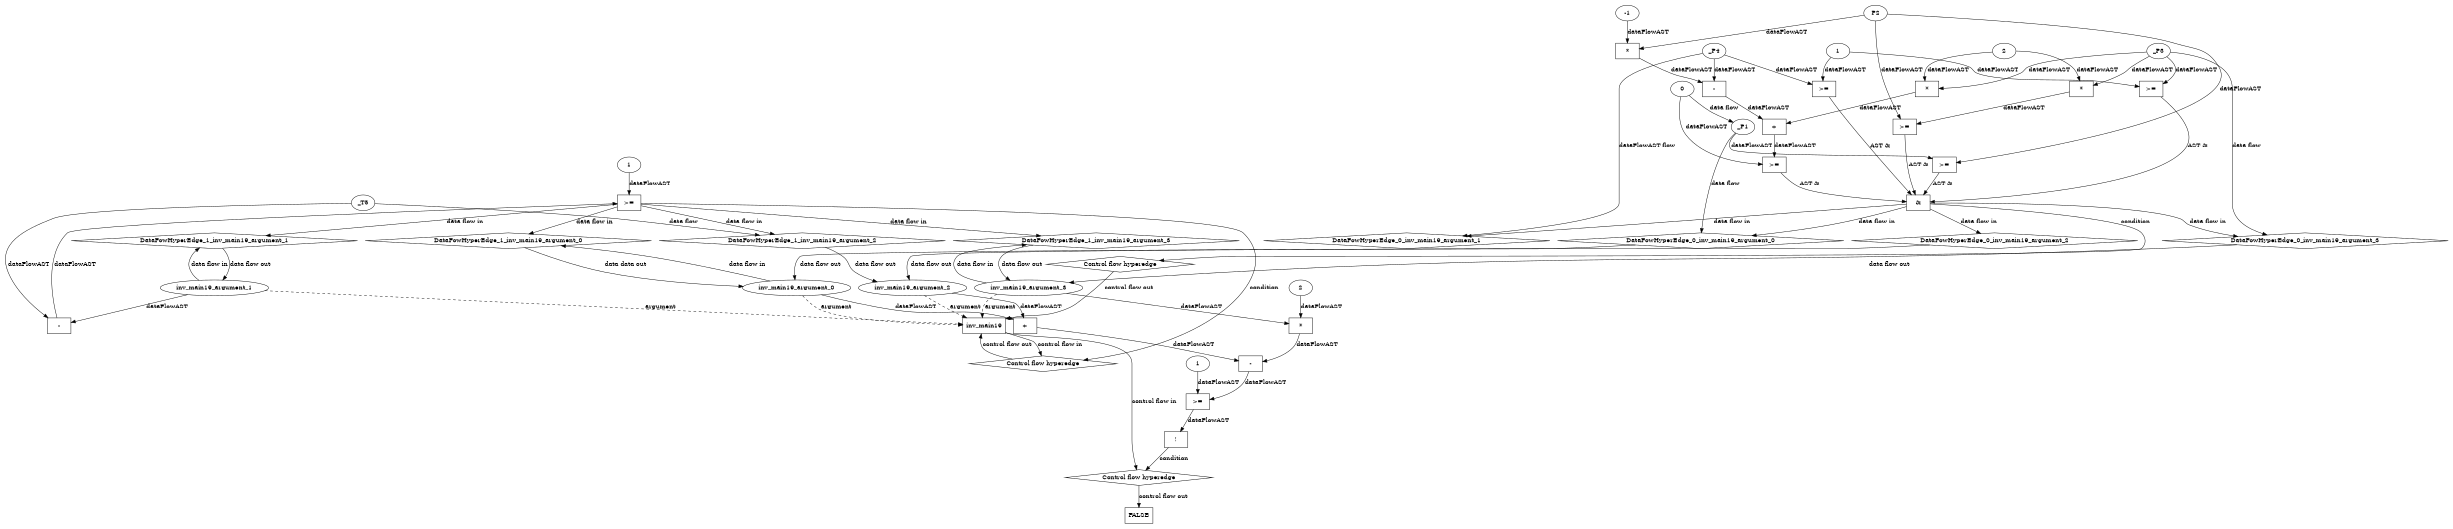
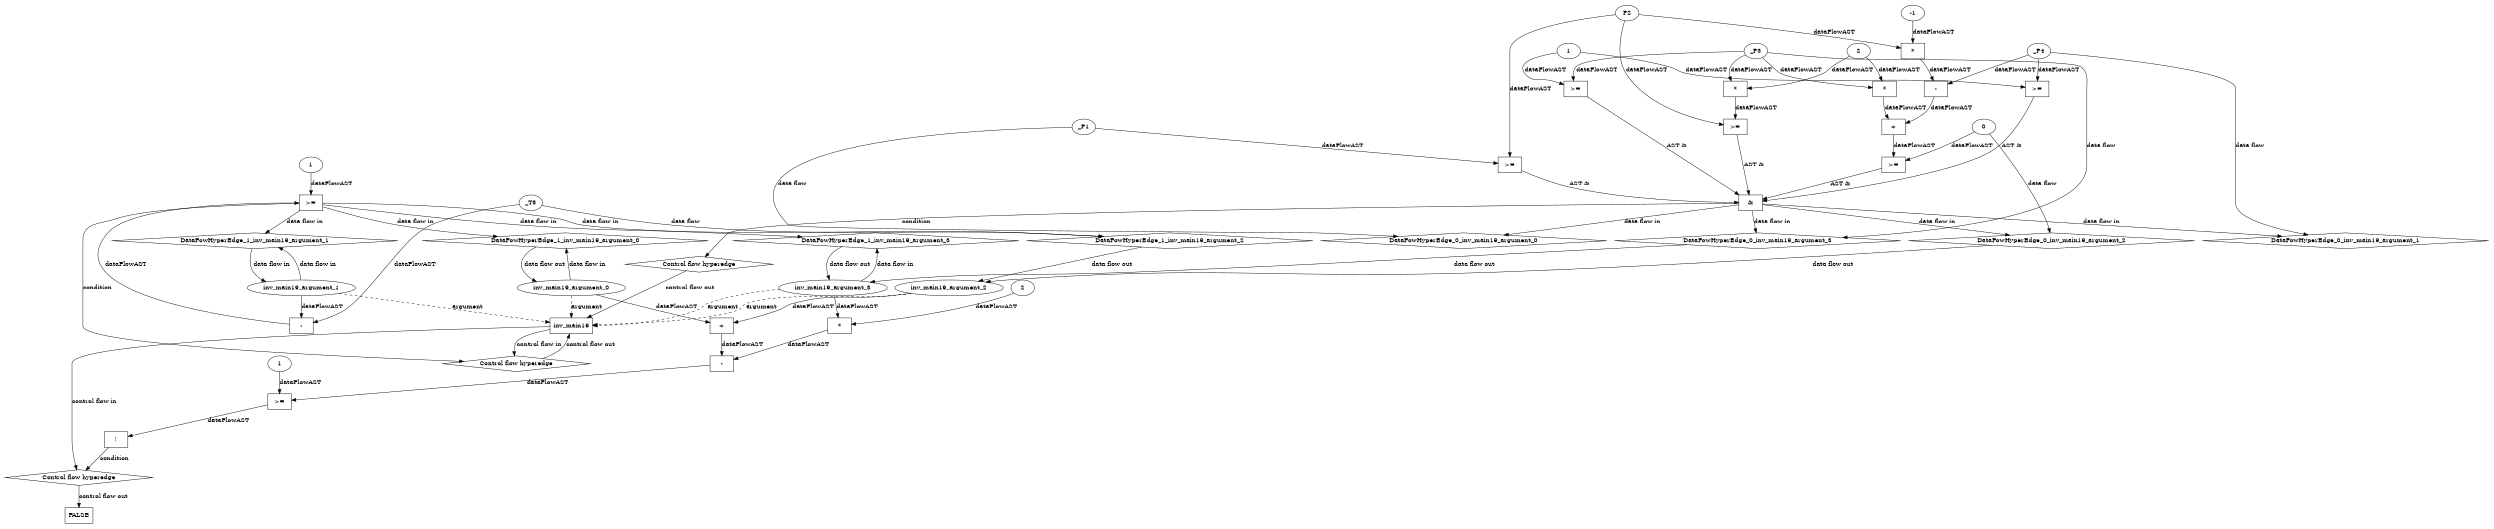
edge "0" -> "_P1": now "0" -> "DataFowHyperEdge_0_inv_main19_argument_2"
edge "_P4" -> "DataFowHyperEdge_0_inv_main19_argument_1": label "dataFlowAST flow" -> "data flow"
edge "DataFowHyperEdge_0_inv_main19_argument_0" -> "inv_main19_argument_0": removed, label "data flow out"
edge "DataFowHyperEdge_1_inv_main19_argument_1" -> "inv_main19_argument_1": label "data flow out" -> "data flow in"
edge "DataFowHyperEdge_1_inv_main19_argument_0" -> "inv_main19_argument_0": label "data data out" -> "data flow out"
